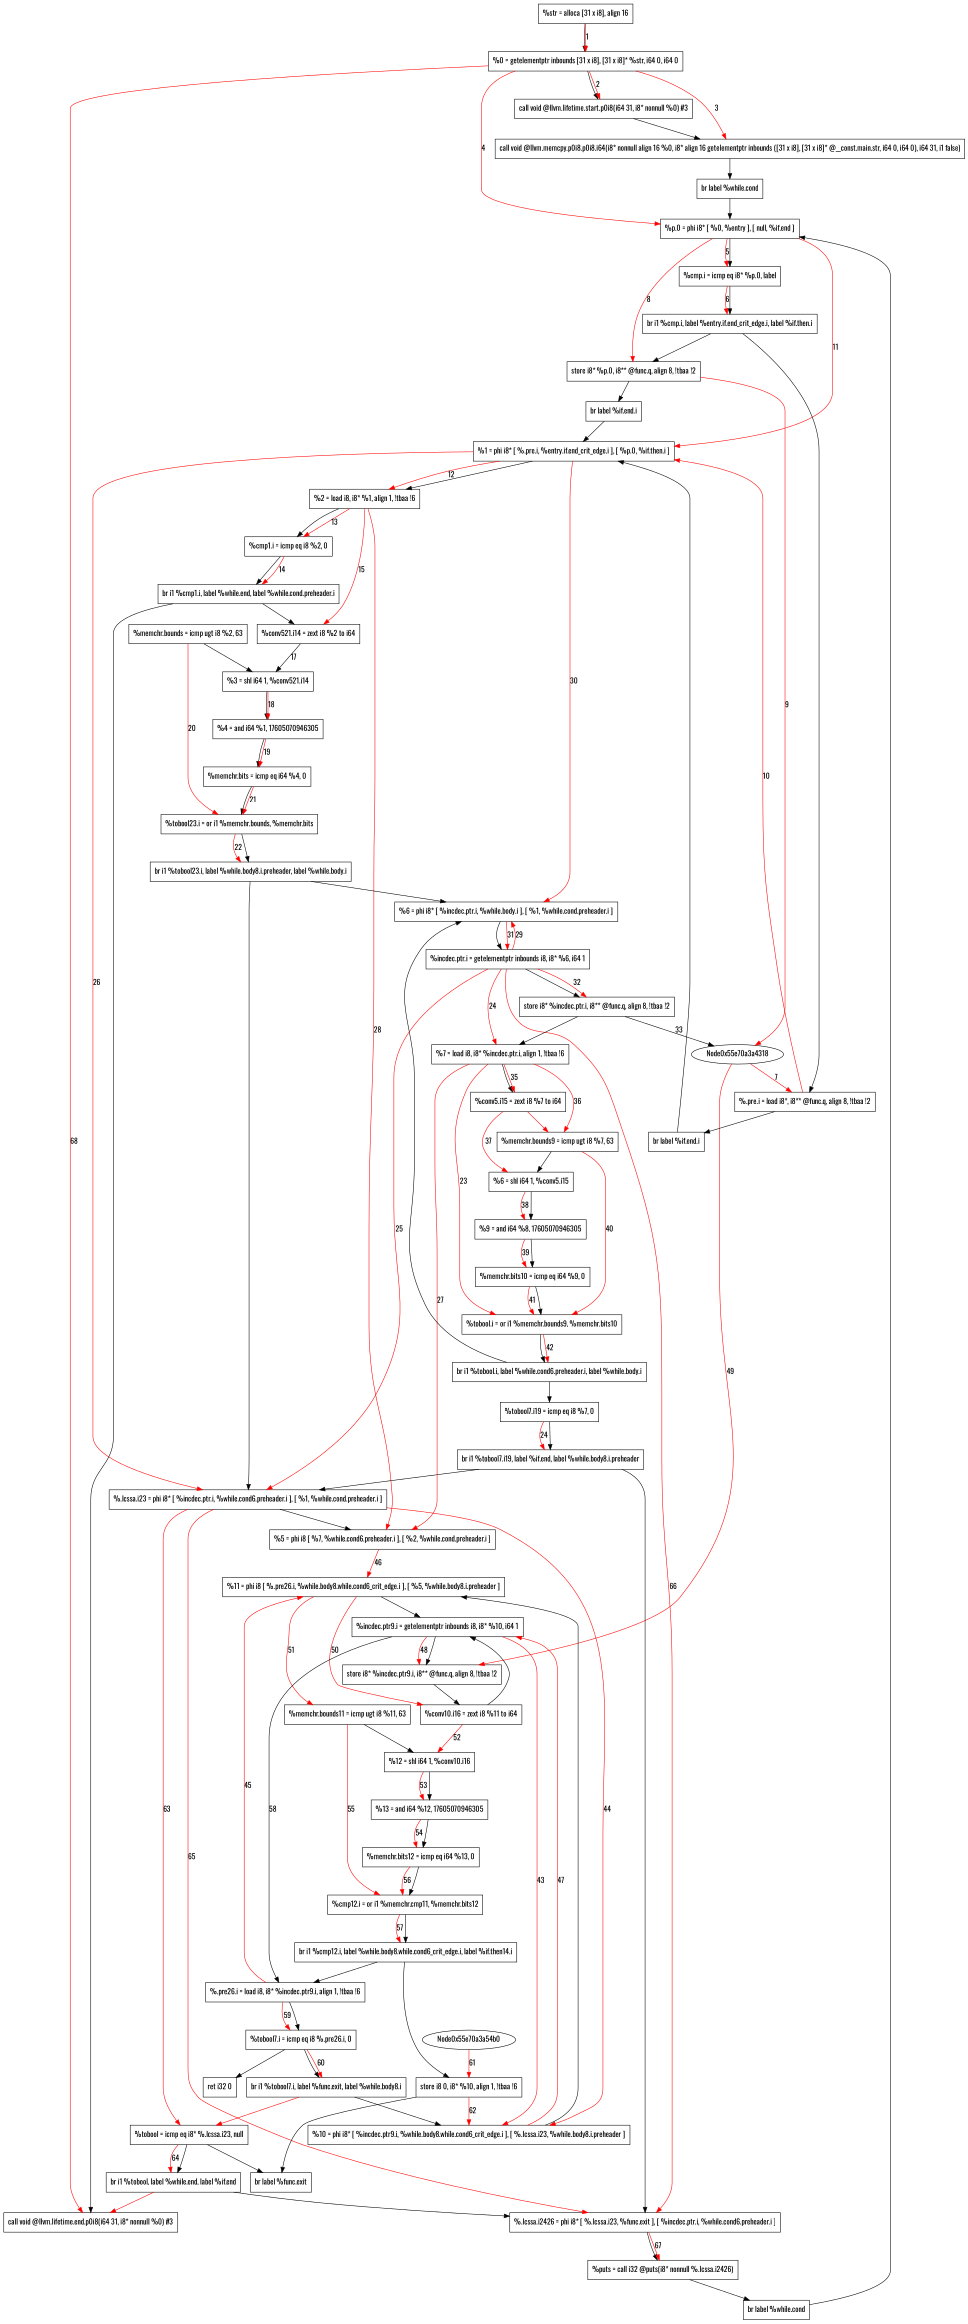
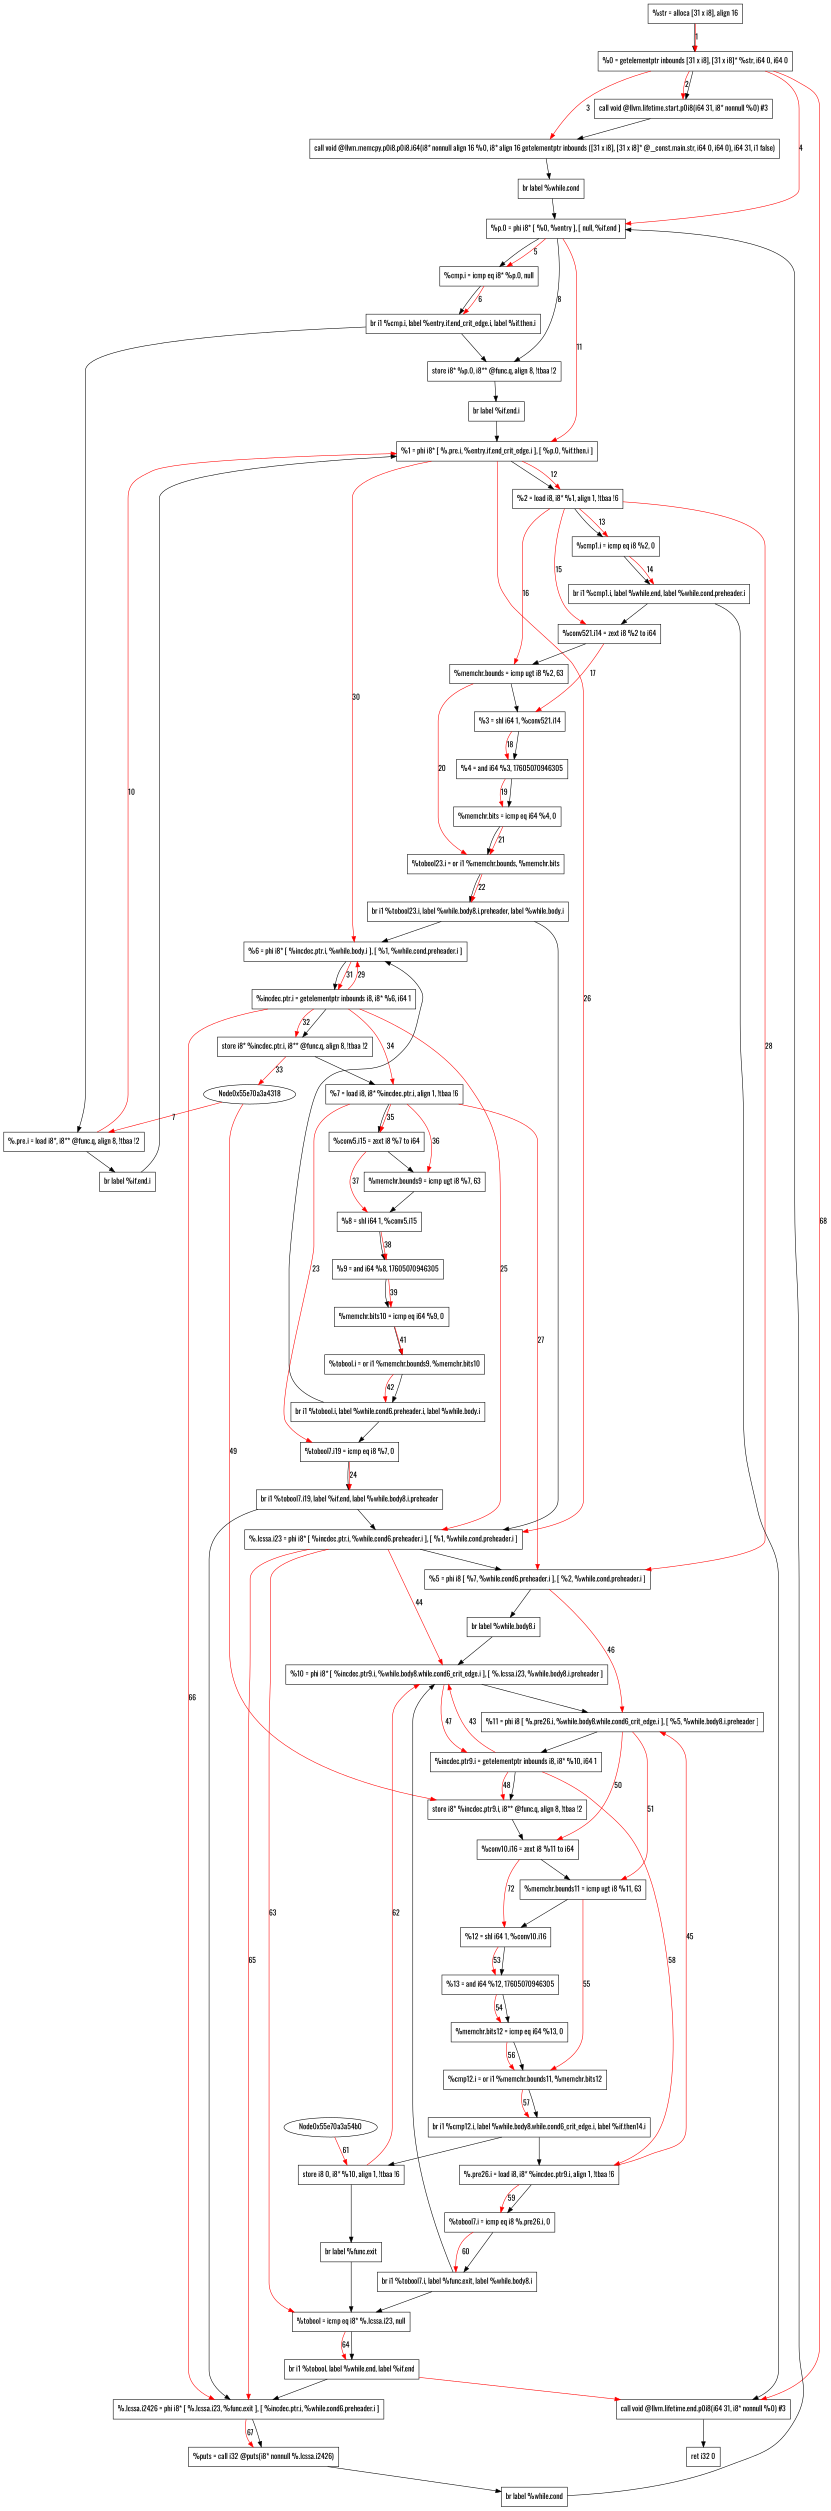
node "%cmp.i = icmp eq i8* %p.0, label": label "%cmp.i = icmp eq i8* %p.0, label" -> "%cmp.i = icmp eq i8* %p.0, null"
edge "%p.0 = phi i8* [ %0, %entry ], [ null, %if.end ]" -> "store i8* %p.0, i8** @func.q, align 8, !tbaa !2": color red -> black
edge "%2 = load i8, i8* %1, align 1, !tbaa !6" -> "%memchr.bounds = icmp ugt i8 %2, 63": added, label "16"
edge "%conv521.i14 = zext i8 %2 to i64" -> "%memchr.bounds = icmp ugt i8 %2, 63": added
edge "%conv521.i14 = zext i8 %2 to i64" -> "%3 = shl i64 1, %conv521.i14": color black -> red
edge "store i8* %p.0, i8** @func.q, align 8, !tbaa !2" -> "Node0x55e70a3a4318": removed, label "9"
node "%4 = and i64 %1, 17605070946305": label "%4 = and i64 %1, 17605070946305" -> "%4 = and i64 %3, 17605070946305"
edge "%incdec.ptr.i = getelementptr inbounds i8, i8* %6, i64 1" -> "%7 = load i8, i8* %incdec.ptr.i, align 1, !tbaa !6": label "24" -> "34"
edge "store i8* %incdec.ptr.i, i8** @func.q, align 8, !tbaa !2" -> "Node0x55e70a3a4318": color black -> red
edge "%conv5.i15 = zext i8 %7 to i64" -> "%memchr.bounds9 = icmp ugt i8 %7, 63": color red -> black
node "%6 = shl i64 1, %conv5.i15": label "%6 = shl i64 1, %conv5.i15" -> "%8 = shl i64 1, %conv5.i15"
edge "%7 = load i8, i8* %incdec.ptr.i, align 1, !tbaa !6" -> "%tobool.i = or i1 %memchr.bounds9, %memchr.bits10": now "%7 = load i8, i8* %incdec.ptr.i, align 1, !tbaa !6" -> "%tobool7.i19 = icmp eq i8 %7, 0"
edge "%memchr.bounds9 = icmp ugt i8 %7, 63" -> "%tobool.i = or i1 %memchr.bounds9, %memchr.bits10": removed, label "40"
node "br label %while.body8.i": added
edge "%conv10.i16 = zext i8 %11 to i64" -> "%incdec.ptr9.i = getelementptr inbounds i8, i8* %10, i64 1": now "%conv10.i16 = zext i8 %11 to i64" -> "%memchr.bounds11 = icmp ugt i8 %11, 63"
edge "%conv10.i16 = zext i8 %11 to i64" -> "%12 = shl i64 1, %conv10.i16": label "52" -> "72"
edge "%incdec.ptr9.i = getelementptr inbounds i8, i8* %10, i64 1" -> "%.pre26.i = load i8, i8* %incdec.ptr9.i, align 1, !tbaa !6": color black -> red
node "%cmp12.i = or i1 %memchr.cmp11, %memchr.bits12": label "%cmp12.i = or i1 %memchr.cmp11, %memchr.bits12" -> "%cmp12.i = or i1 %memchr.bounds11, %memchr.bits12"
edge "%tobool7.i = icmp eq i8 %.pre26.i, 0" -> "ret i32 0": now "call void @llvm.lifetime.end.p0i8(i64 31, i8* nonnull %0) #3" -> "ret i32 0"
edge "br i1 %tobool7.i, label %func.exit, label %while.body8.i" -> "%tobool = icmp eq i8* %.lcssa.i23, null": color red -> black
edge "%tobool = icmp eq i8* %.lcssa.i23, null" -> "br label %func.exit": reversed
